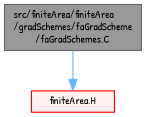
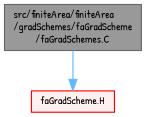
node "finiteArea.H": label "finiteArea.H" -> "faGradScheme.H"
